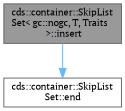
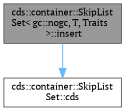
node "cds::container::SkipList Set::end": label "cds::container::SkipList Set::end" -> "cds::container::SkipList Set::cds"
